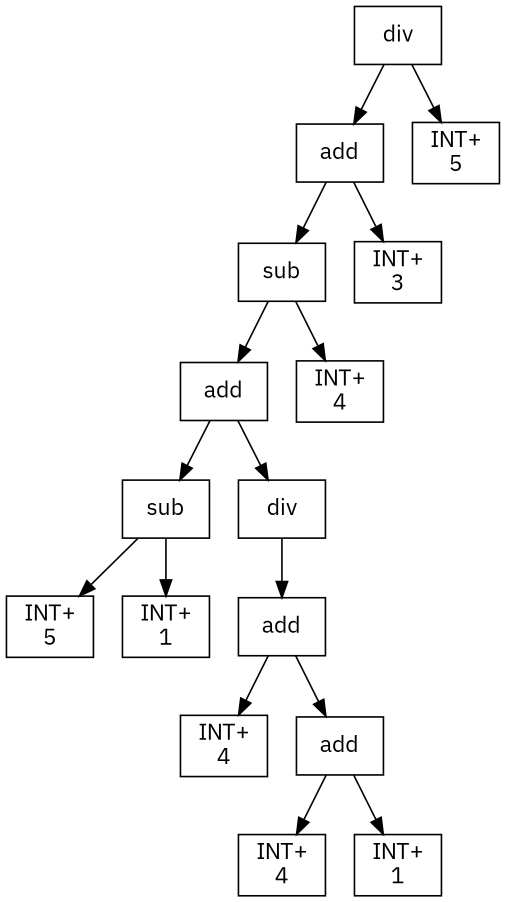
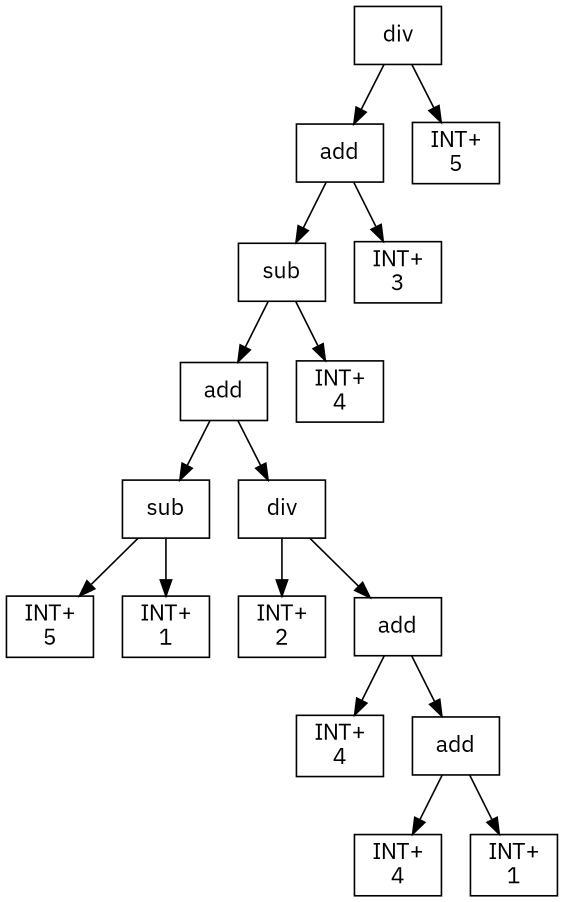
node "INT+ 2": added
